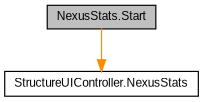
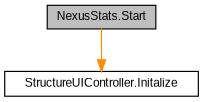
node "StructureUIController.NexusStats": label "StructureUIController.NexusStats" -> "StructureUIController.Initalize"
